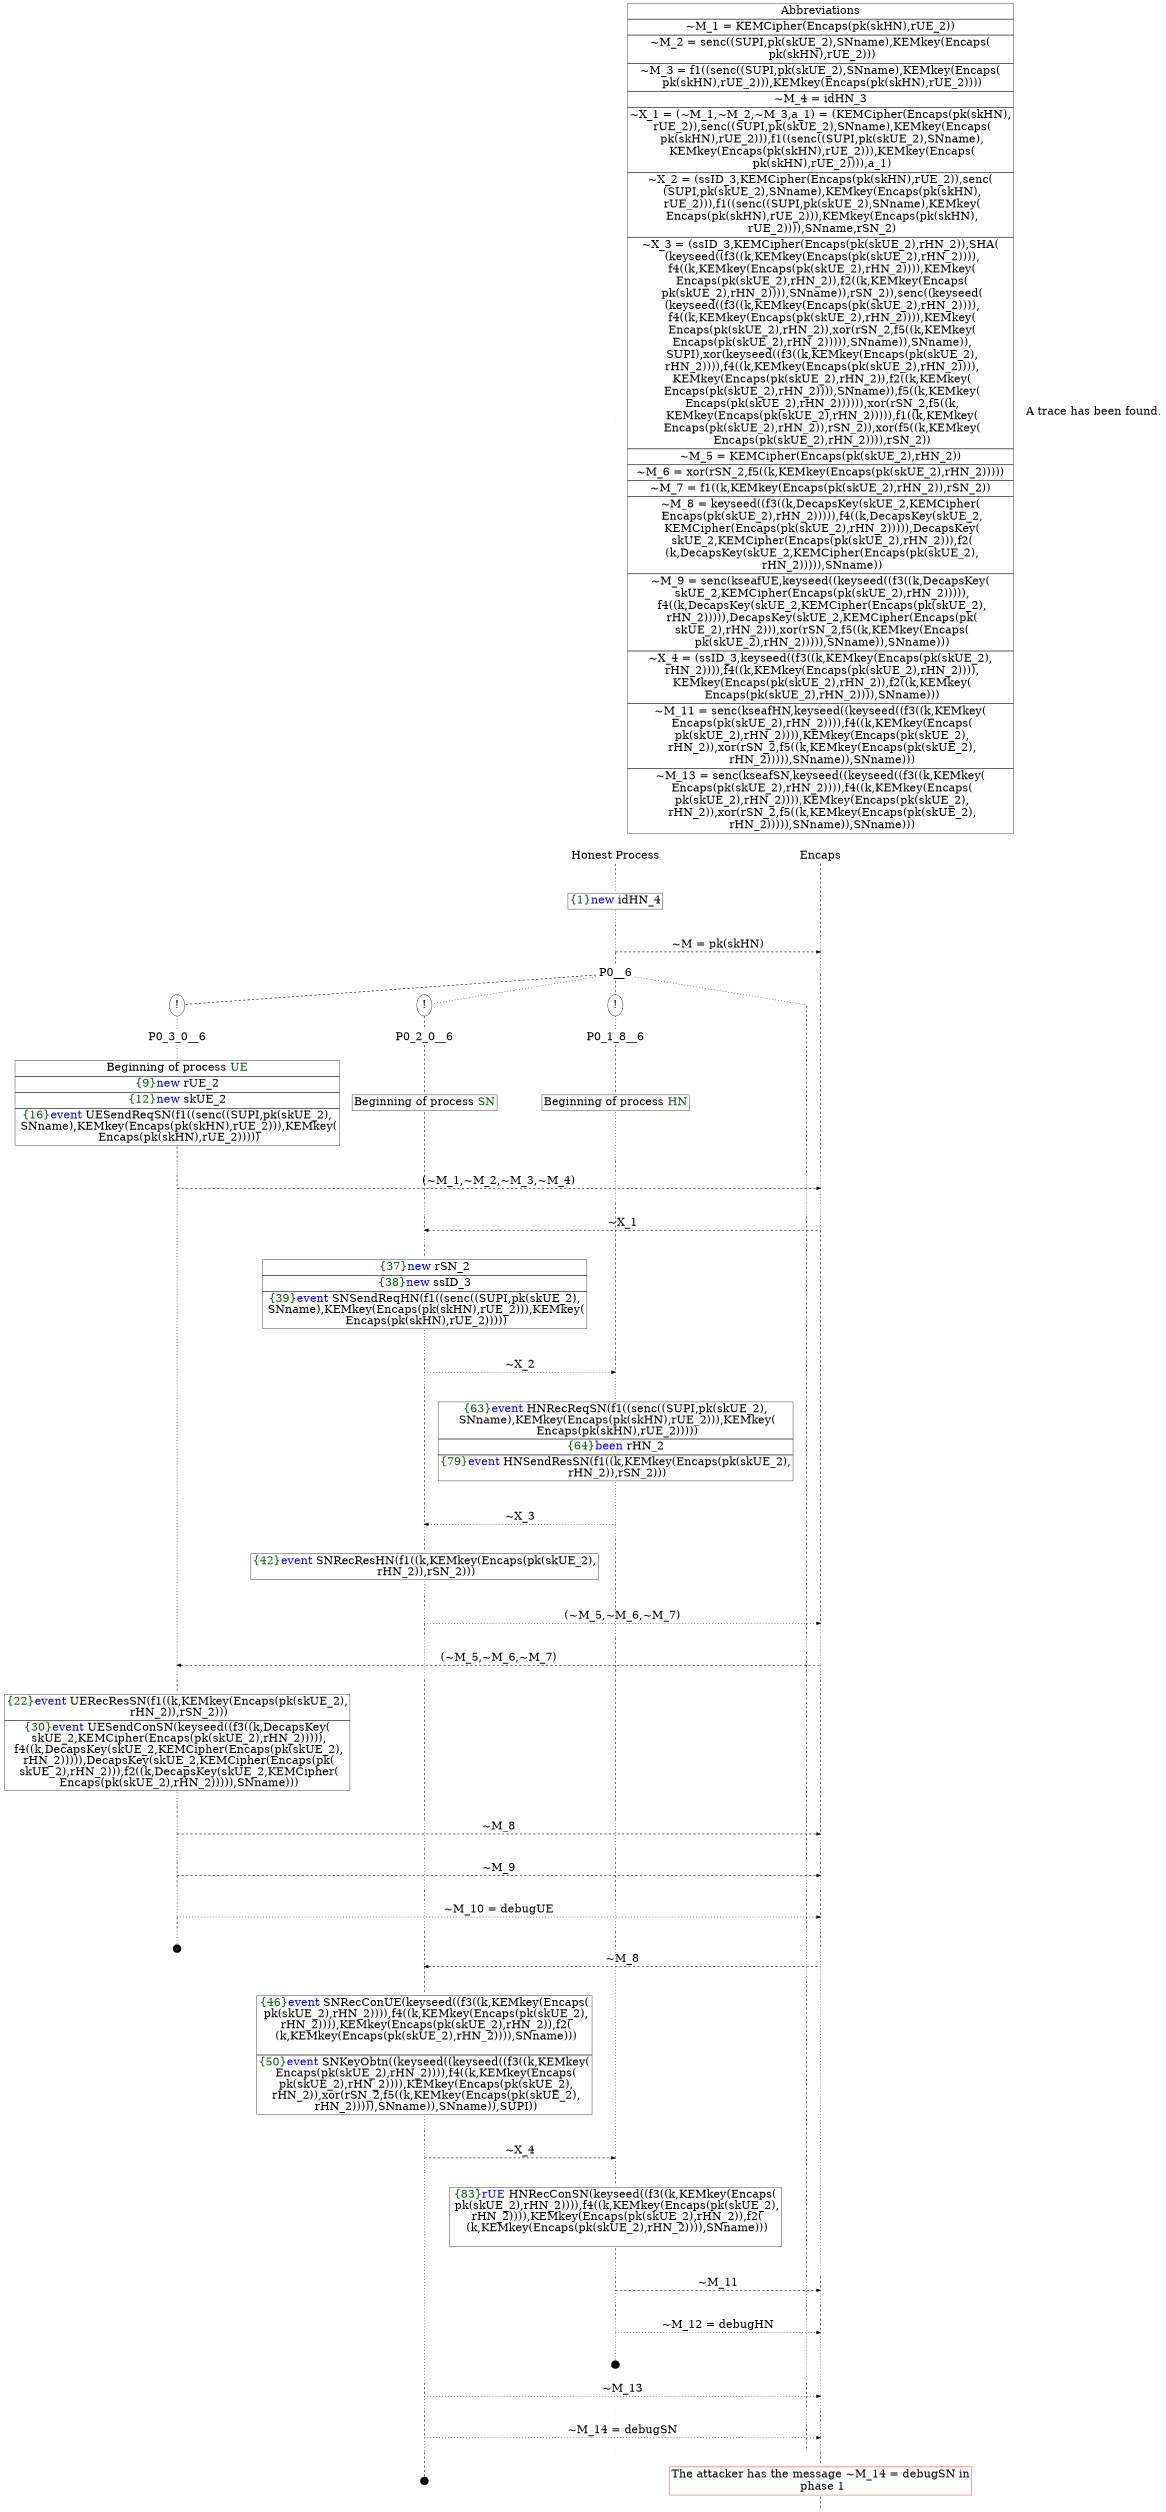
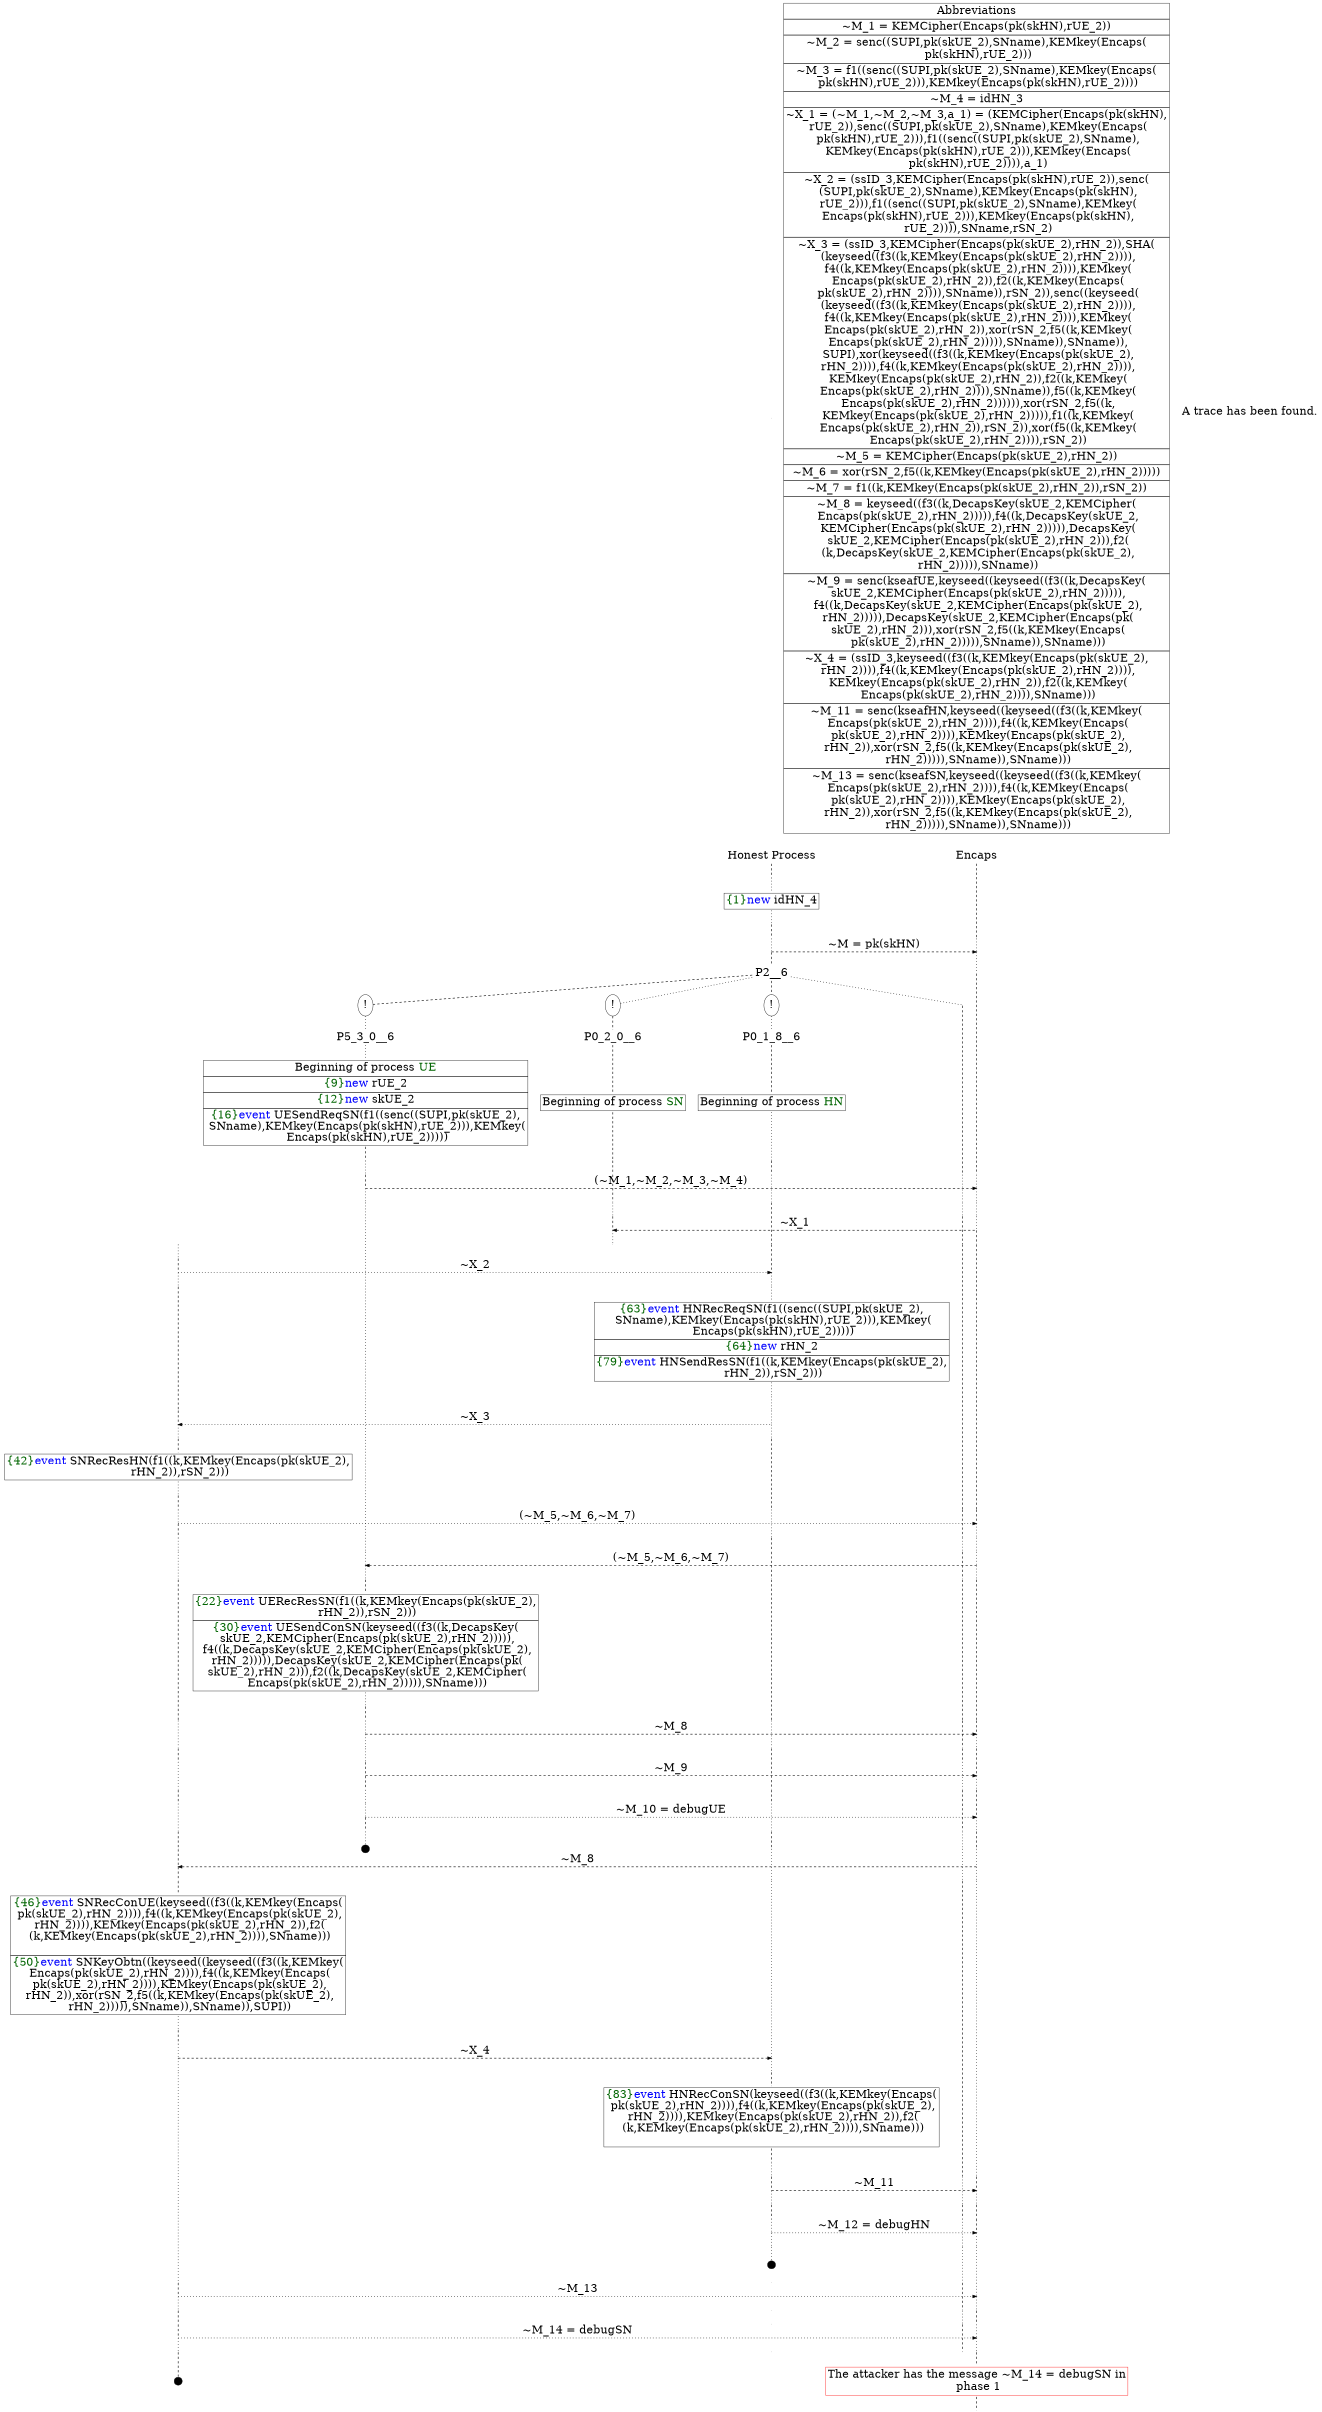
node "P0__6": label "P0__6" -> "P2__6"
node "P0_3_0__6": label "P0_3_0__6" -> "P5_3_0__6"
node "{37}": removed
node "{63}": text "been" -> "new"
node "{83}": text "rUE" -> "event"
